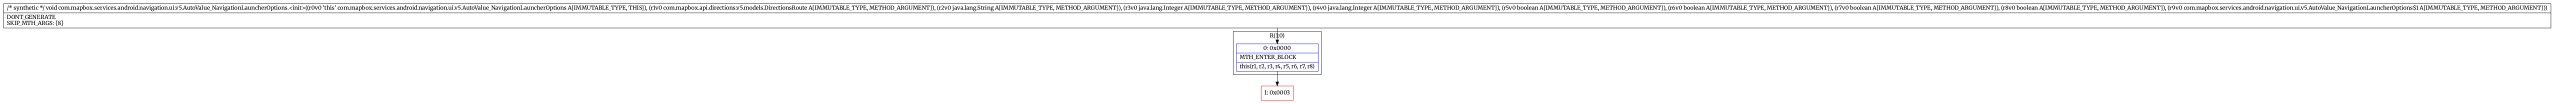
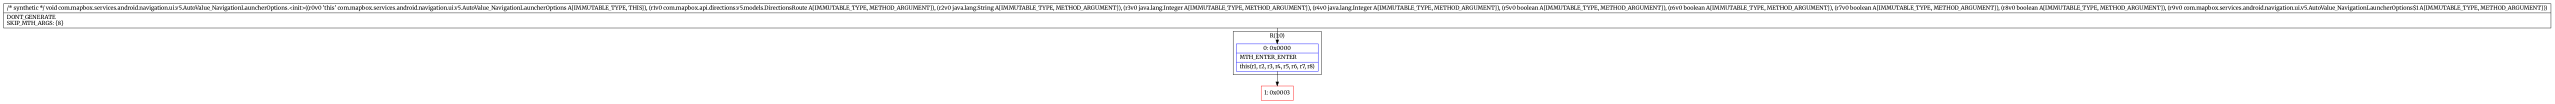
node "0: 0x0000": text "MTH_ENTER_BLOCK" -> "MTH_ENTER_ENTER"
